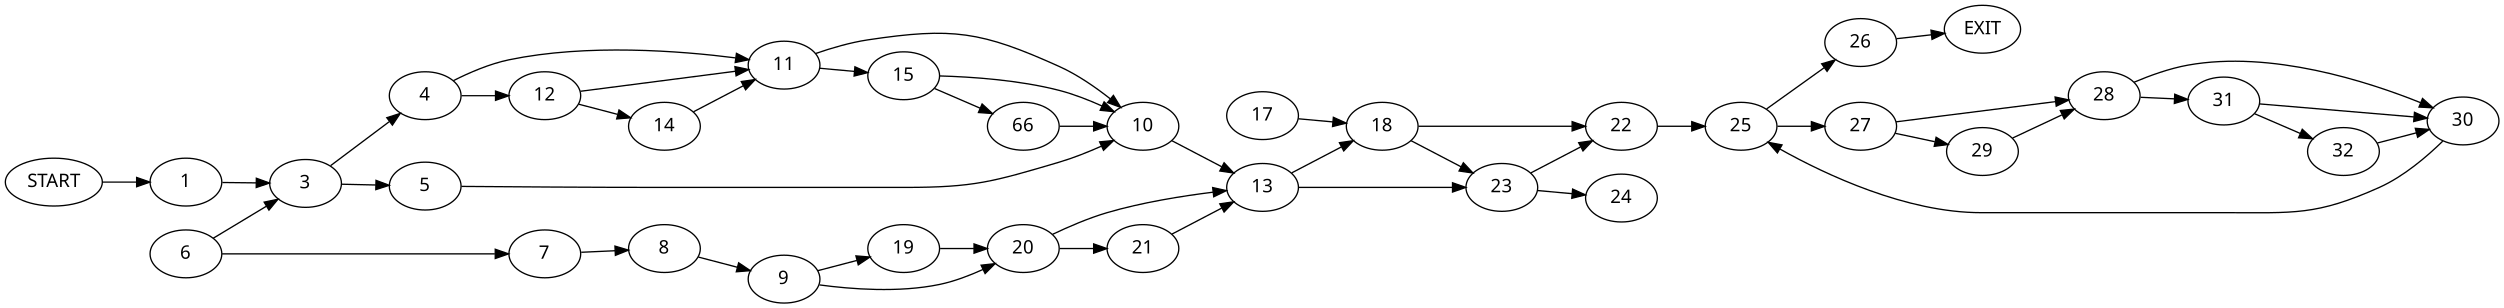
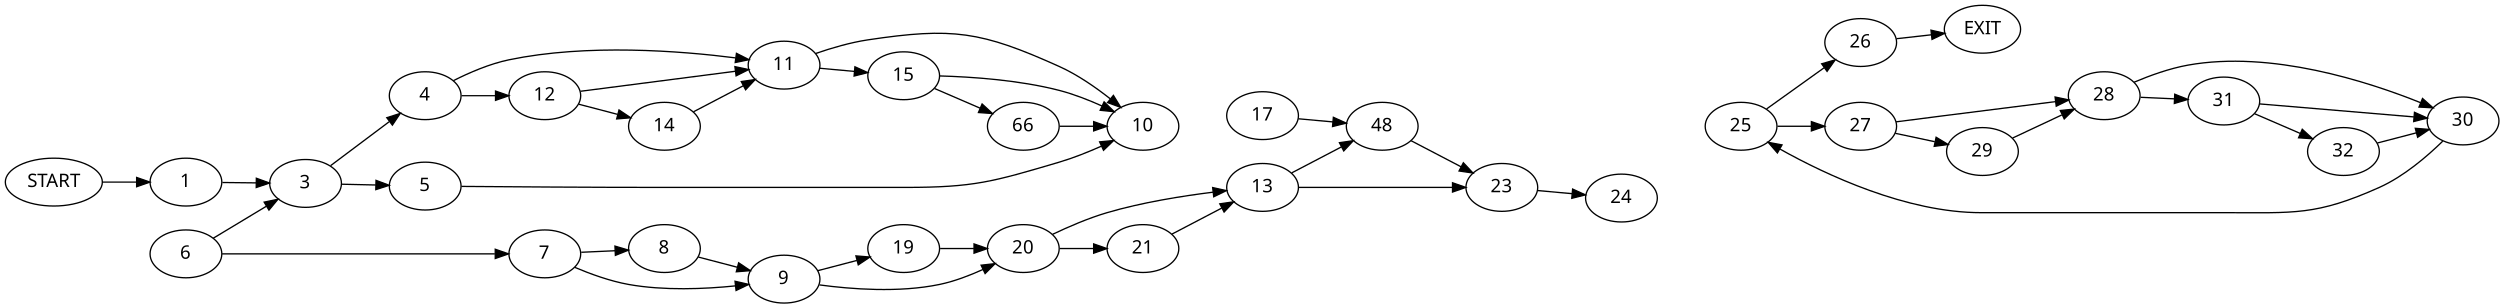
node "18": label "18" -> "48"
node "22": removed
edge "10" -> "13": removed
edge "7" -> "9": added
